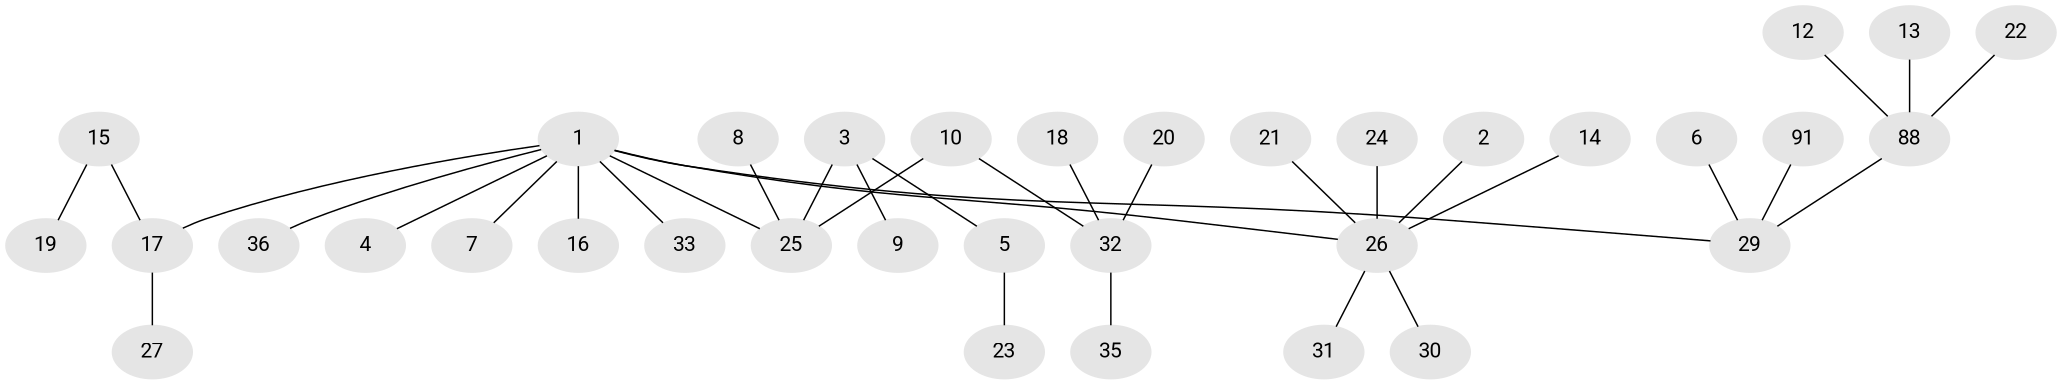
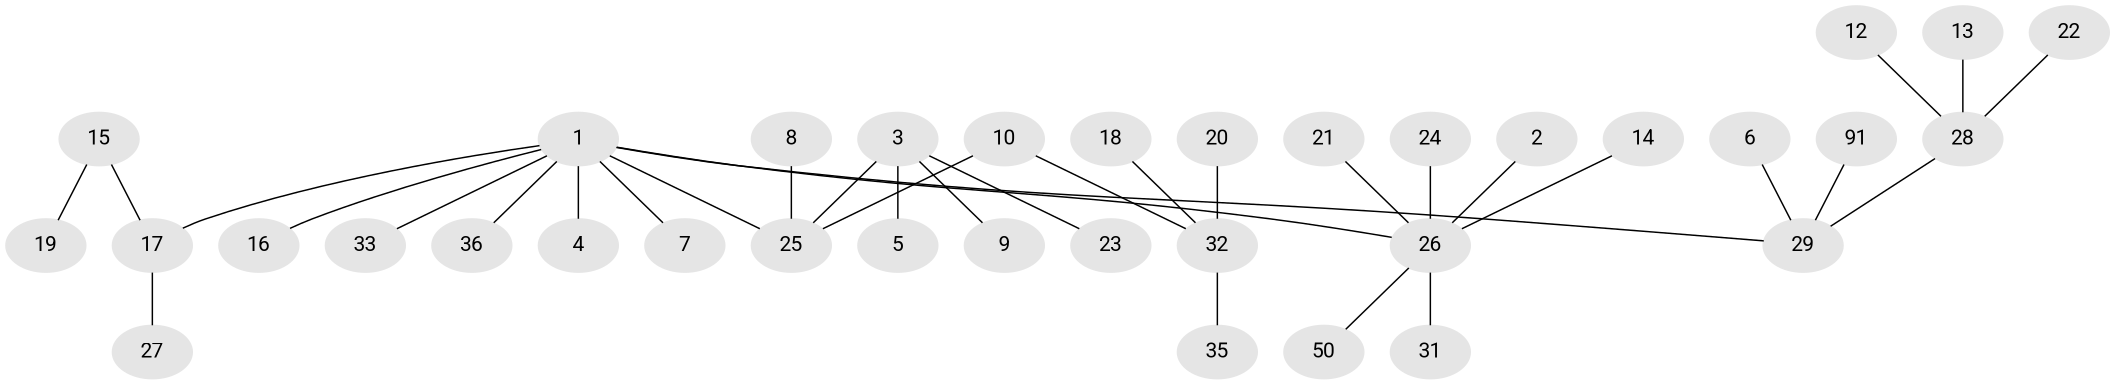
node "88": label "88" -> "28"
edge "5" -- "23": now "3" -- "23"
node "30": label "30" -> "50"
